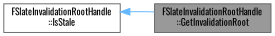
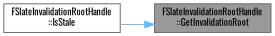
edge "FSlateInvalidationRootHandle ::GetInvalidationRoot" -> "FSlateInvalidationRootHandle ::IsStale": reversed
